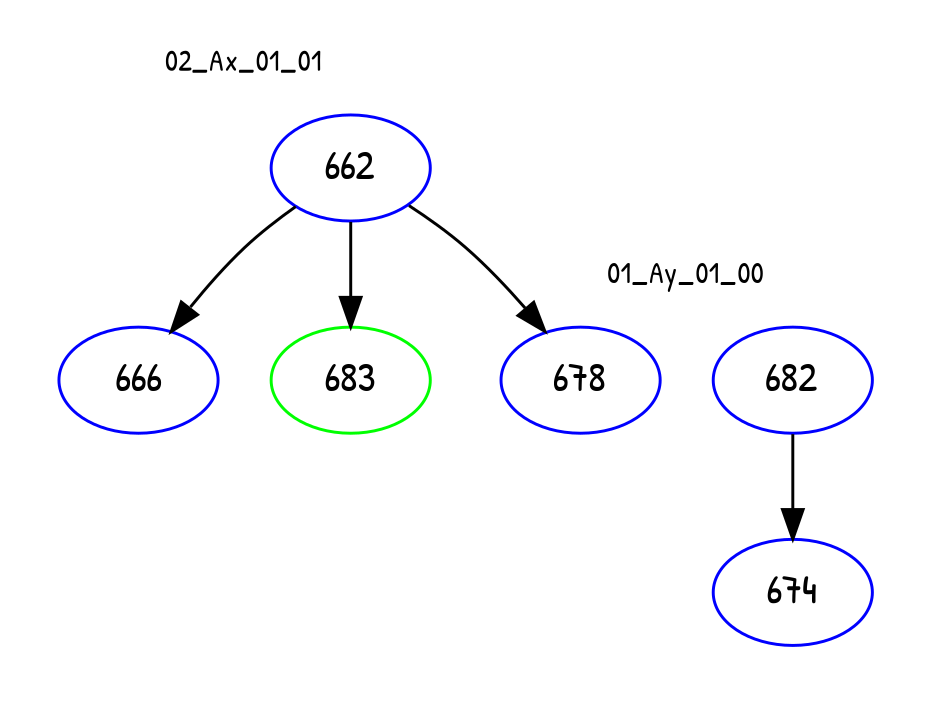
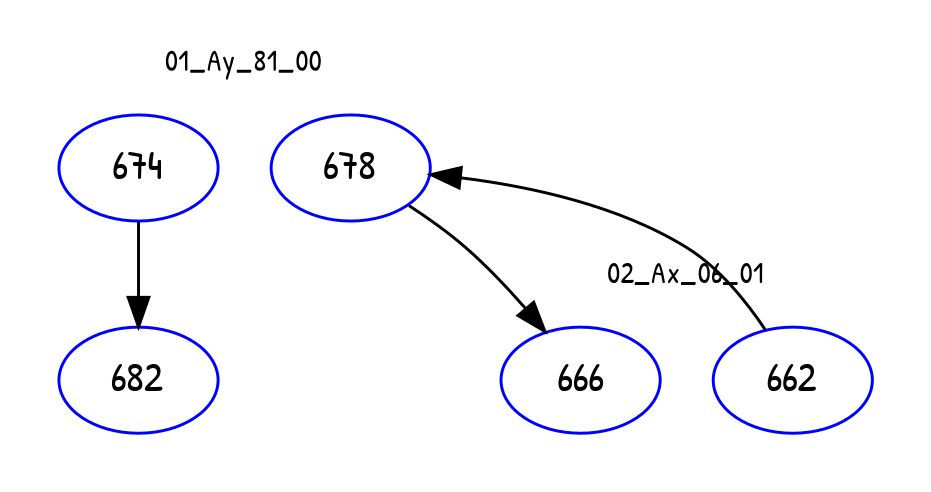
cluster "02_Ax_01_01": label "02_Ax_01_01" -> "02_Ax_06_01"
edge "662" -> "666": now "678" -> "666"
cluster "01_Ay_01_00": label "01_Ay_01_00" -> "01_Ay_81_00"
node "683": removed
edge "682" -> "674": reversed
